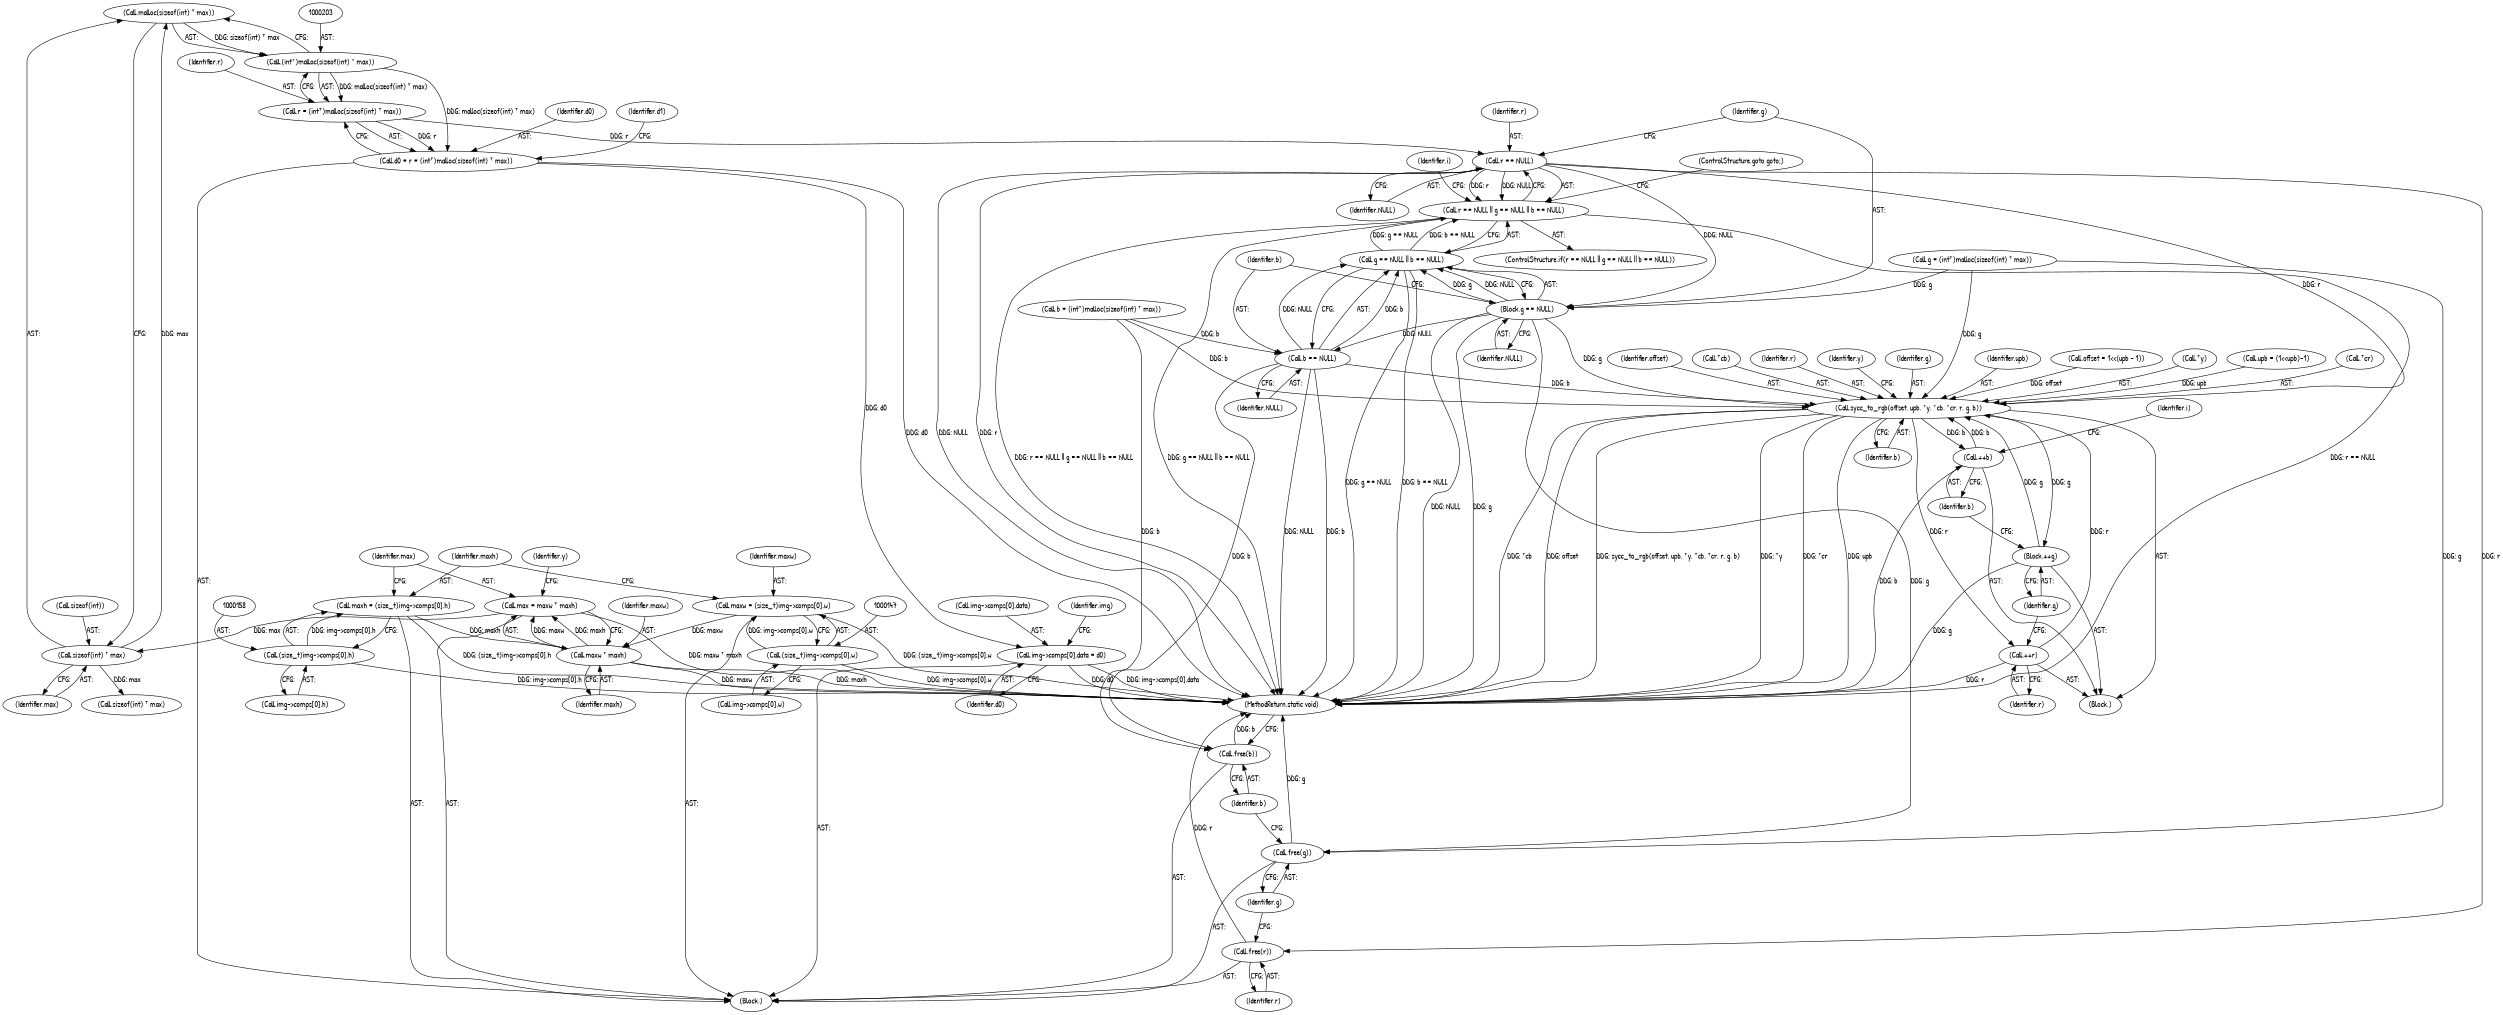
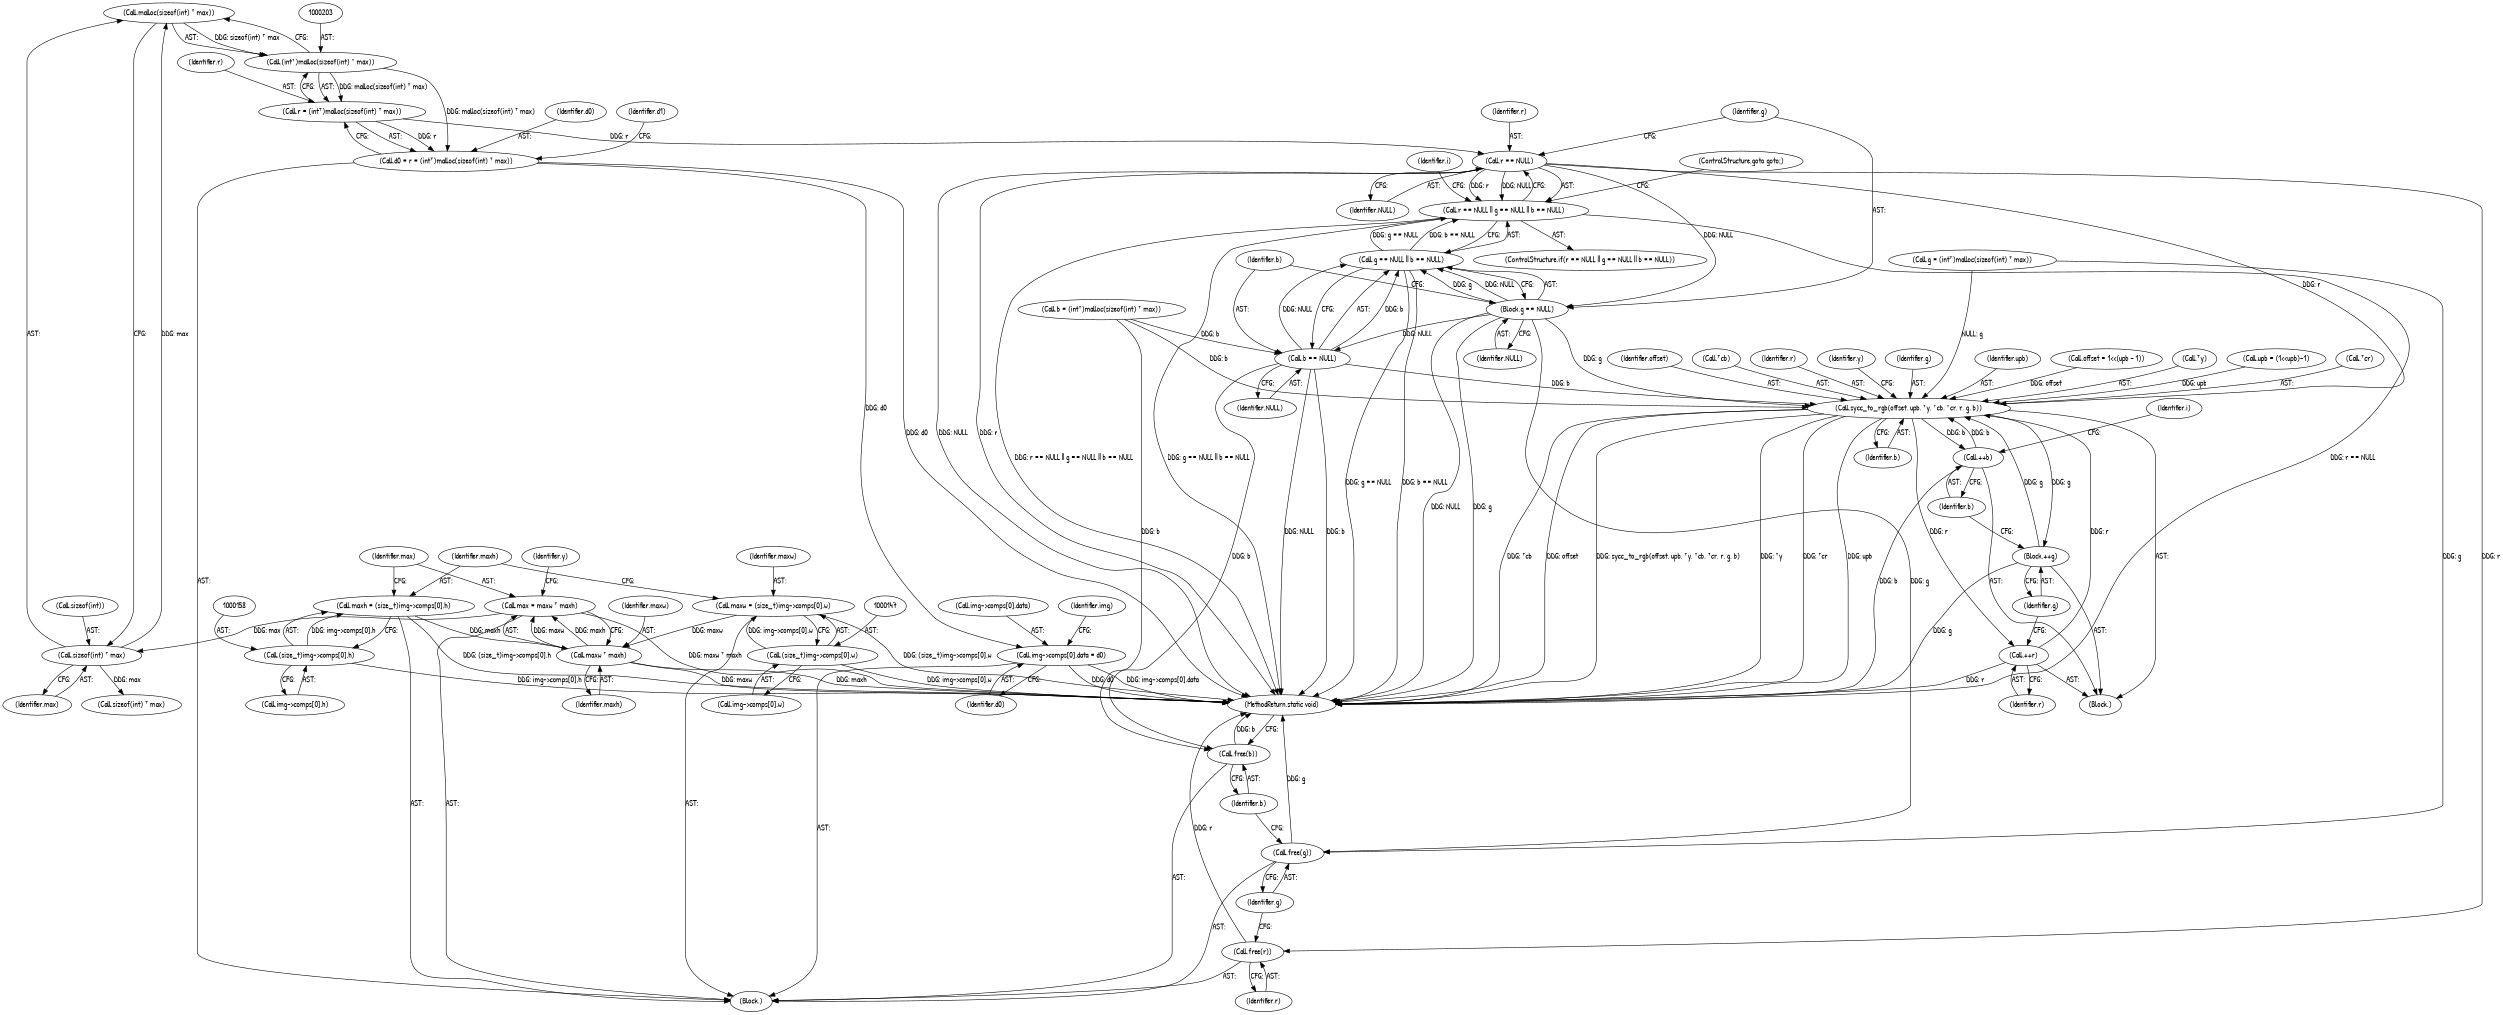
edge "(Call,g = (int*)malloc(sizeof(int) * max))" -> "(Block,g == NULL)": removed, label "DDG: g"
edge "(Call,g = (int*)malloc(sizeof(int) * max))" -> "(Call,sycc_to_rgb(offset, upb, *y, *cb, *cr, r, g, b))": label "DDG: g" -> "NULL: g"
